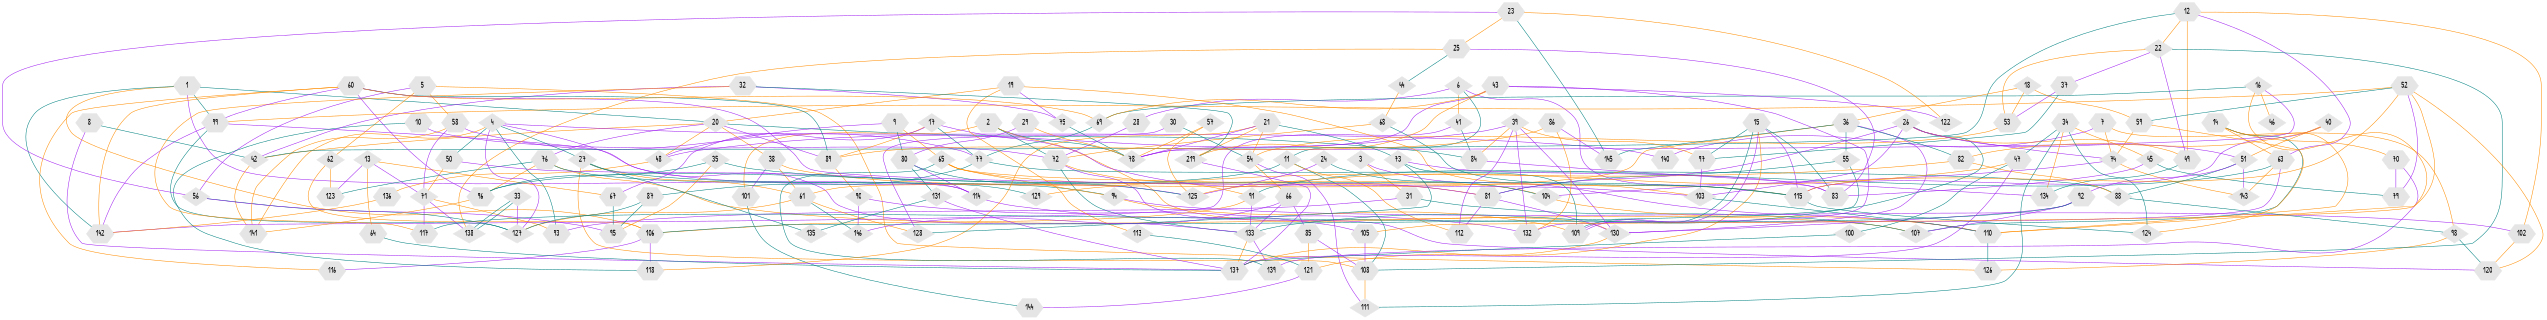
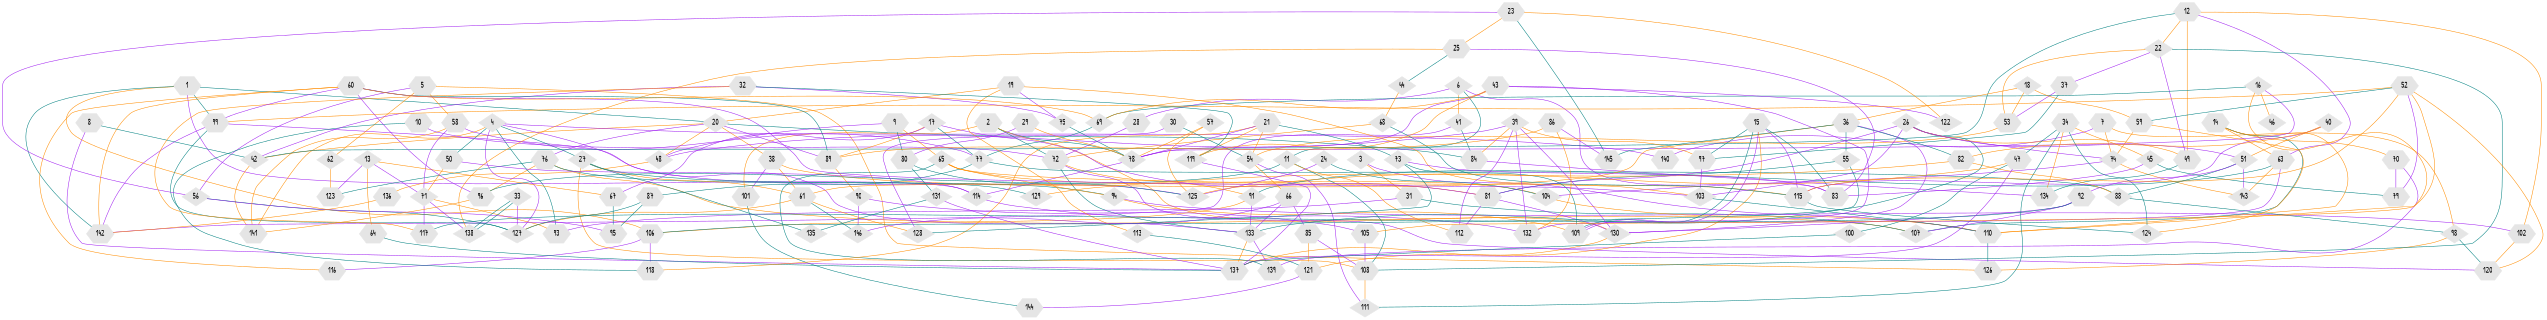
node "35": removed
node "219": label "219" -> "119"
edge "80" -- "114": now "78" -- "114"
edge "62" -- "106": removed
